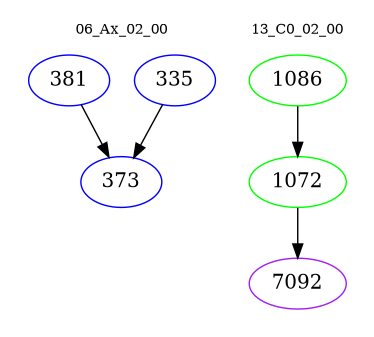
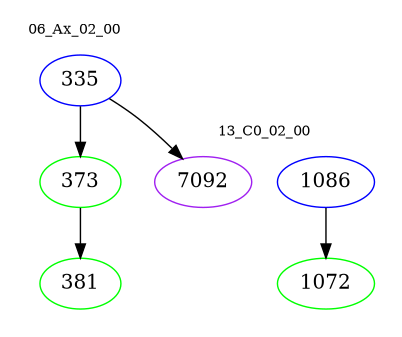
node "381": color blue -> green
node "1086": color green -> blue
edge "381" -> "373": reversed
node "373": color blue -> green
edge "1072" -> "7092": now "335" -> "7092"
